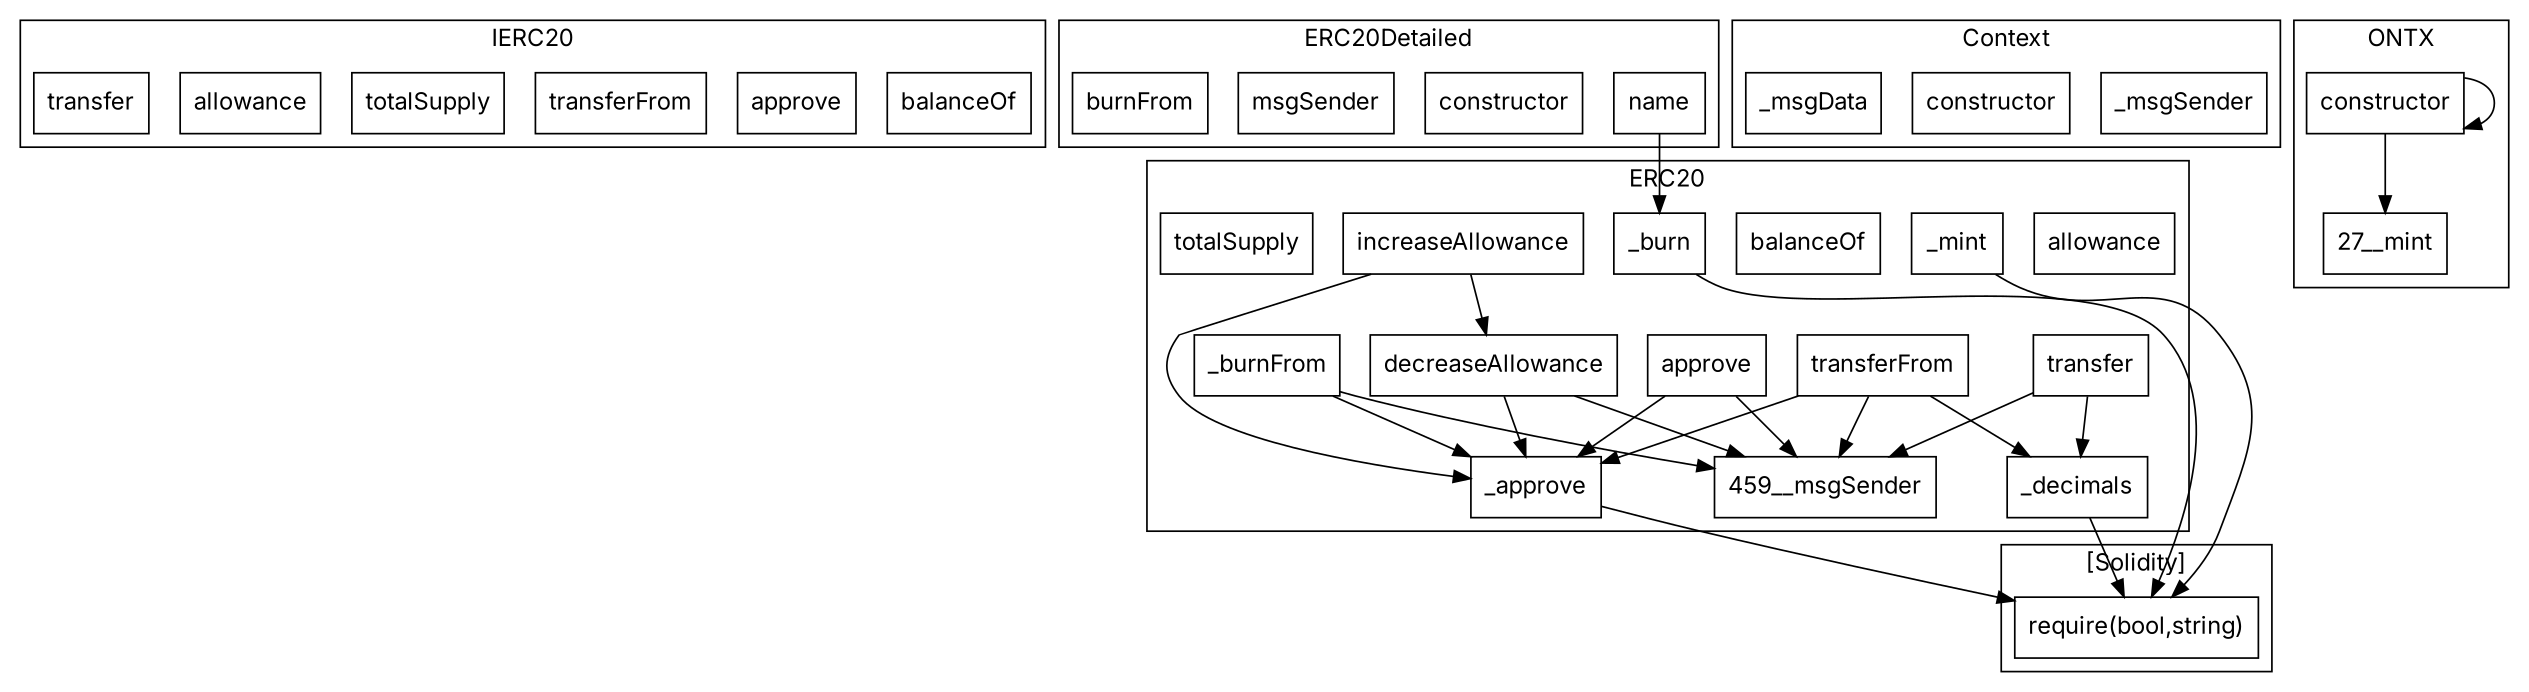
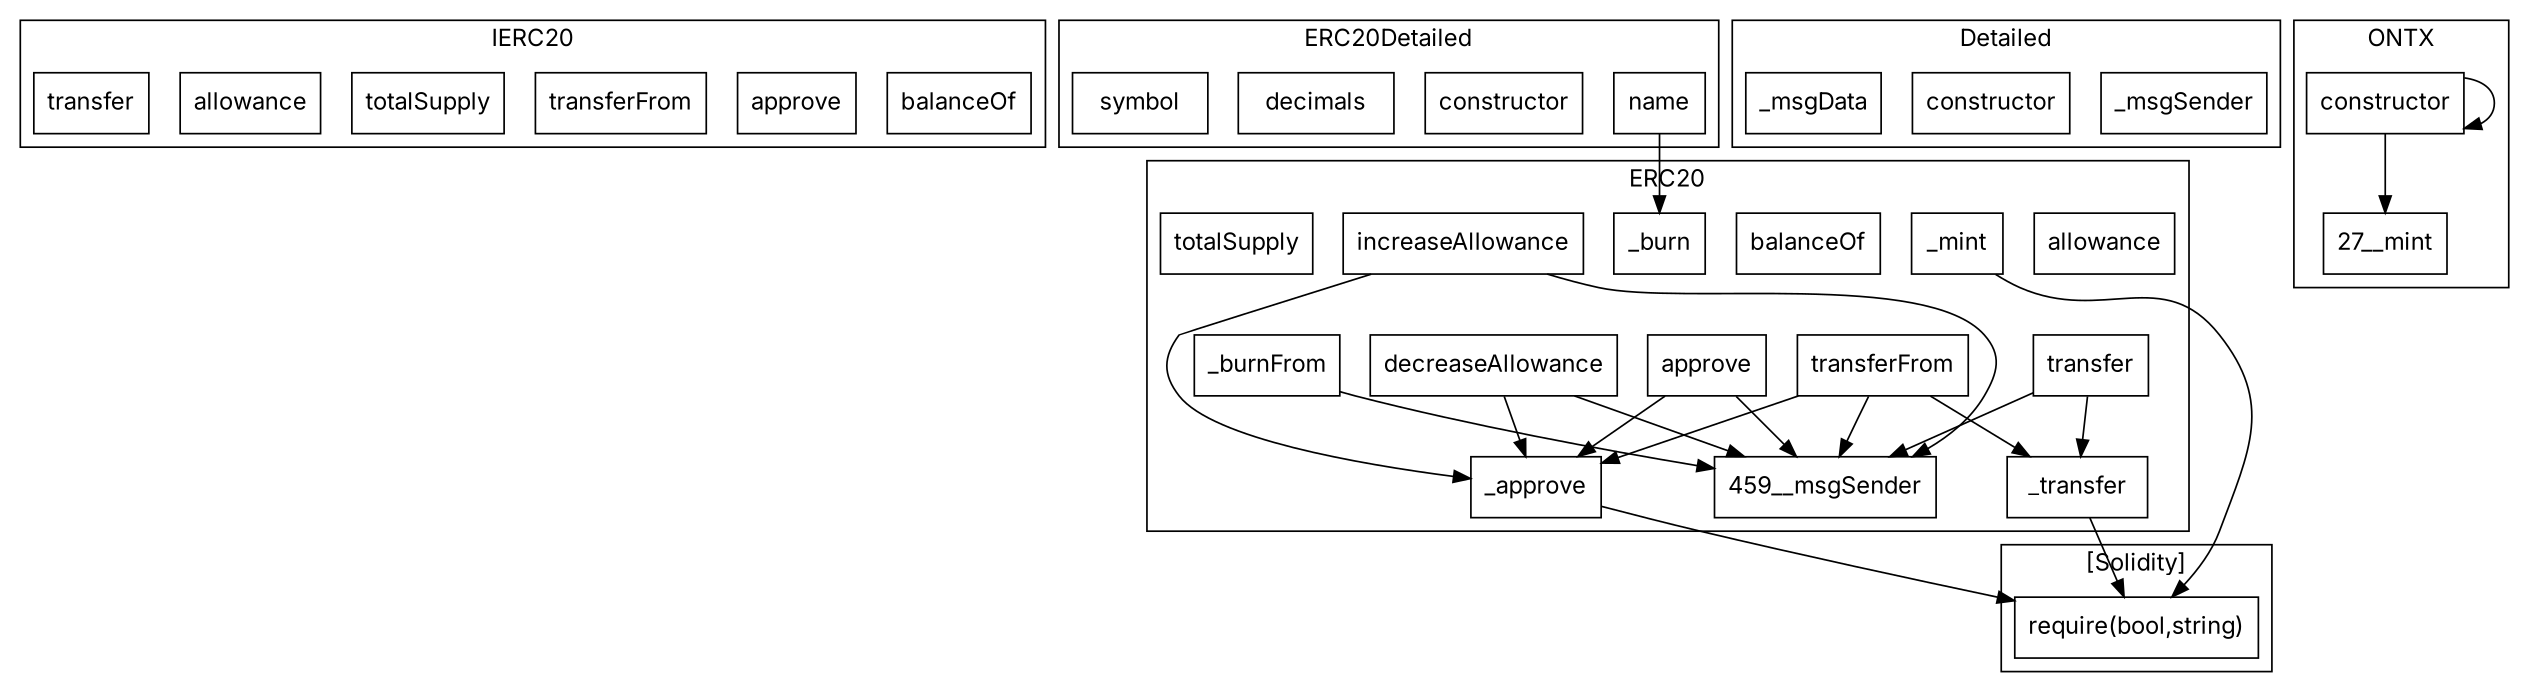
cluster "Context": label "Context" -> "Detailed"
node "burnFrom": label "burnFrom" -> "symbol"
node "msgSender": label "msgSender" -> "decimals"
edge "increaseAllowance" -> "decreaseAllowance": now "increaseAllowance" -> "459__msgSender"
edge "_burn" -> "require(bool,string)": removed
edge "_burnFrom" -> "_approve": removed
node "_decimals": label "_decimals" -> "_transfer"
